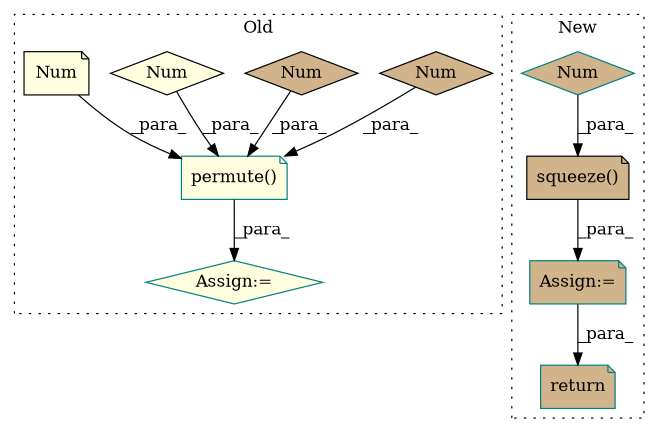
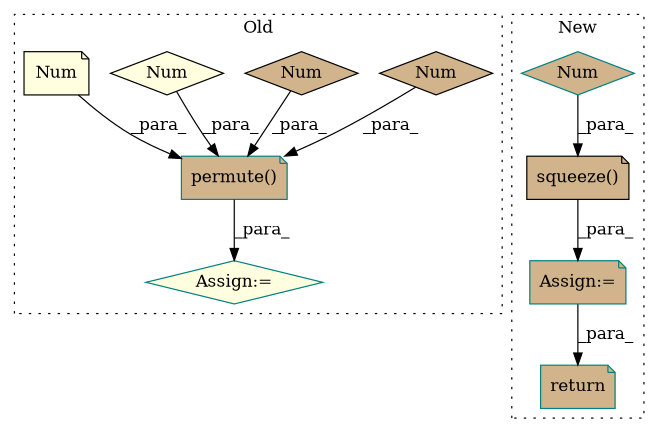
node "permute()": fillcolor lightyellow -> tan
